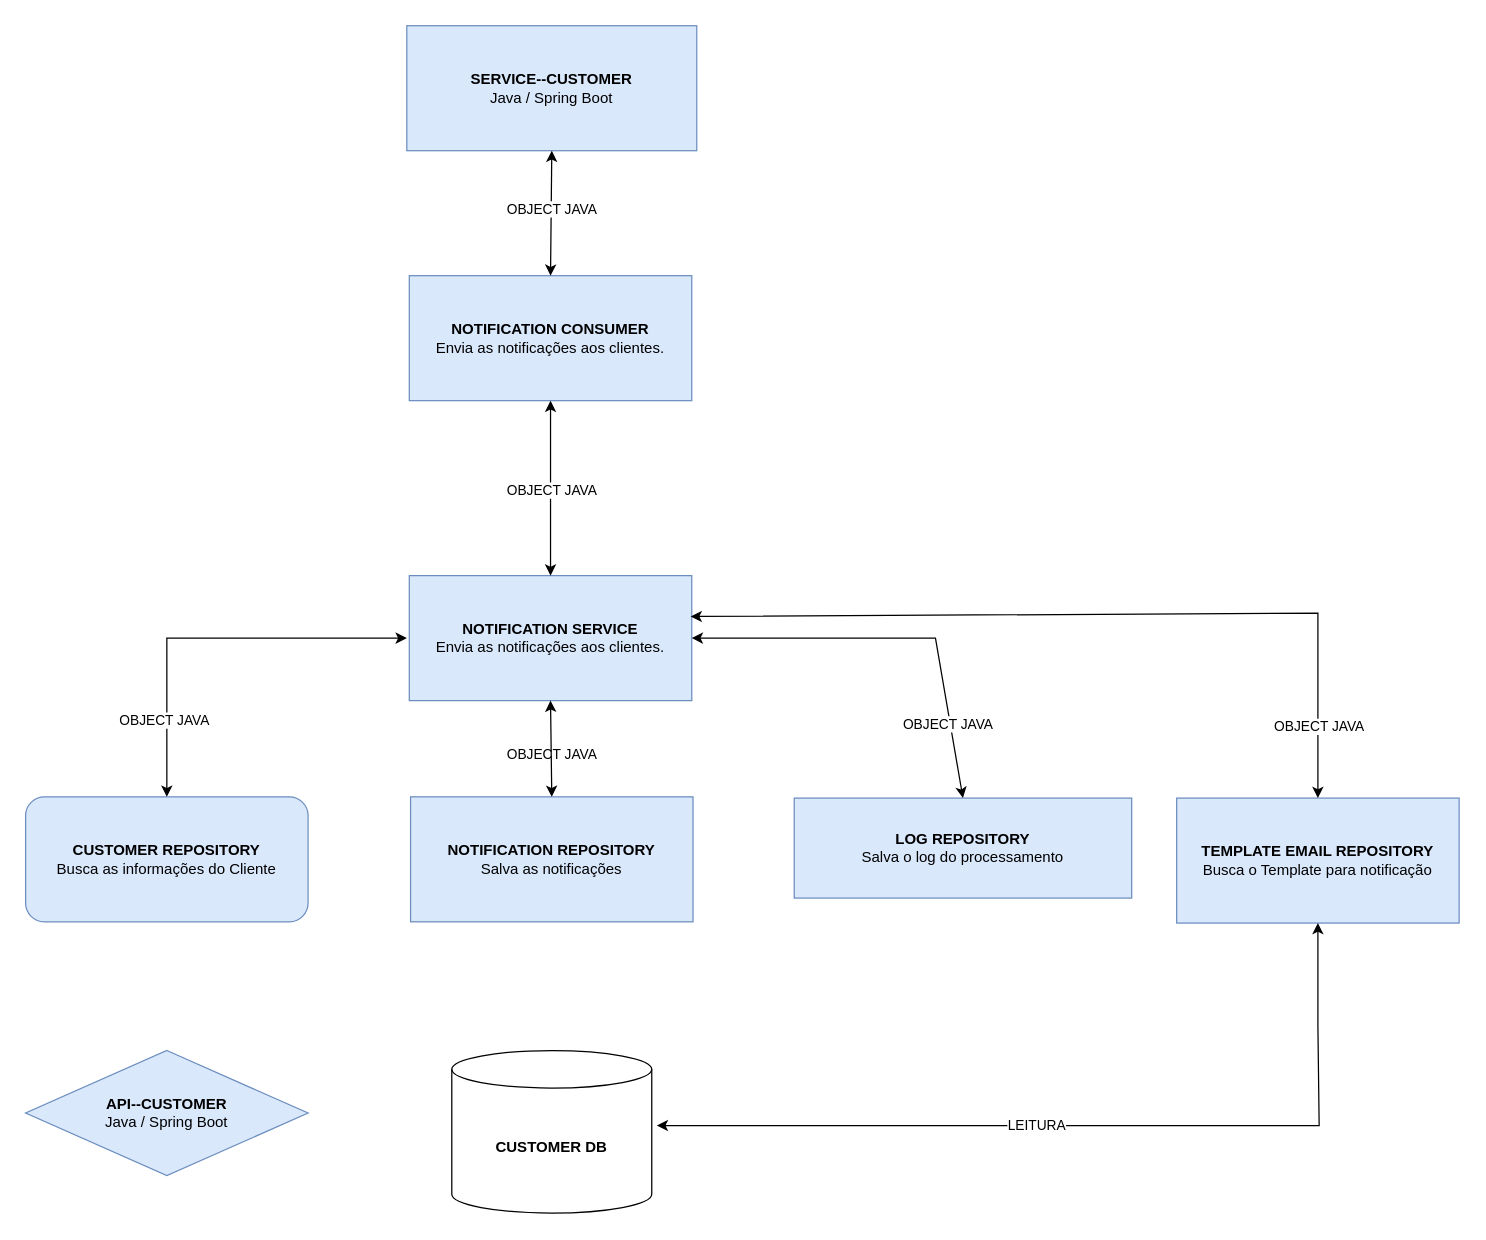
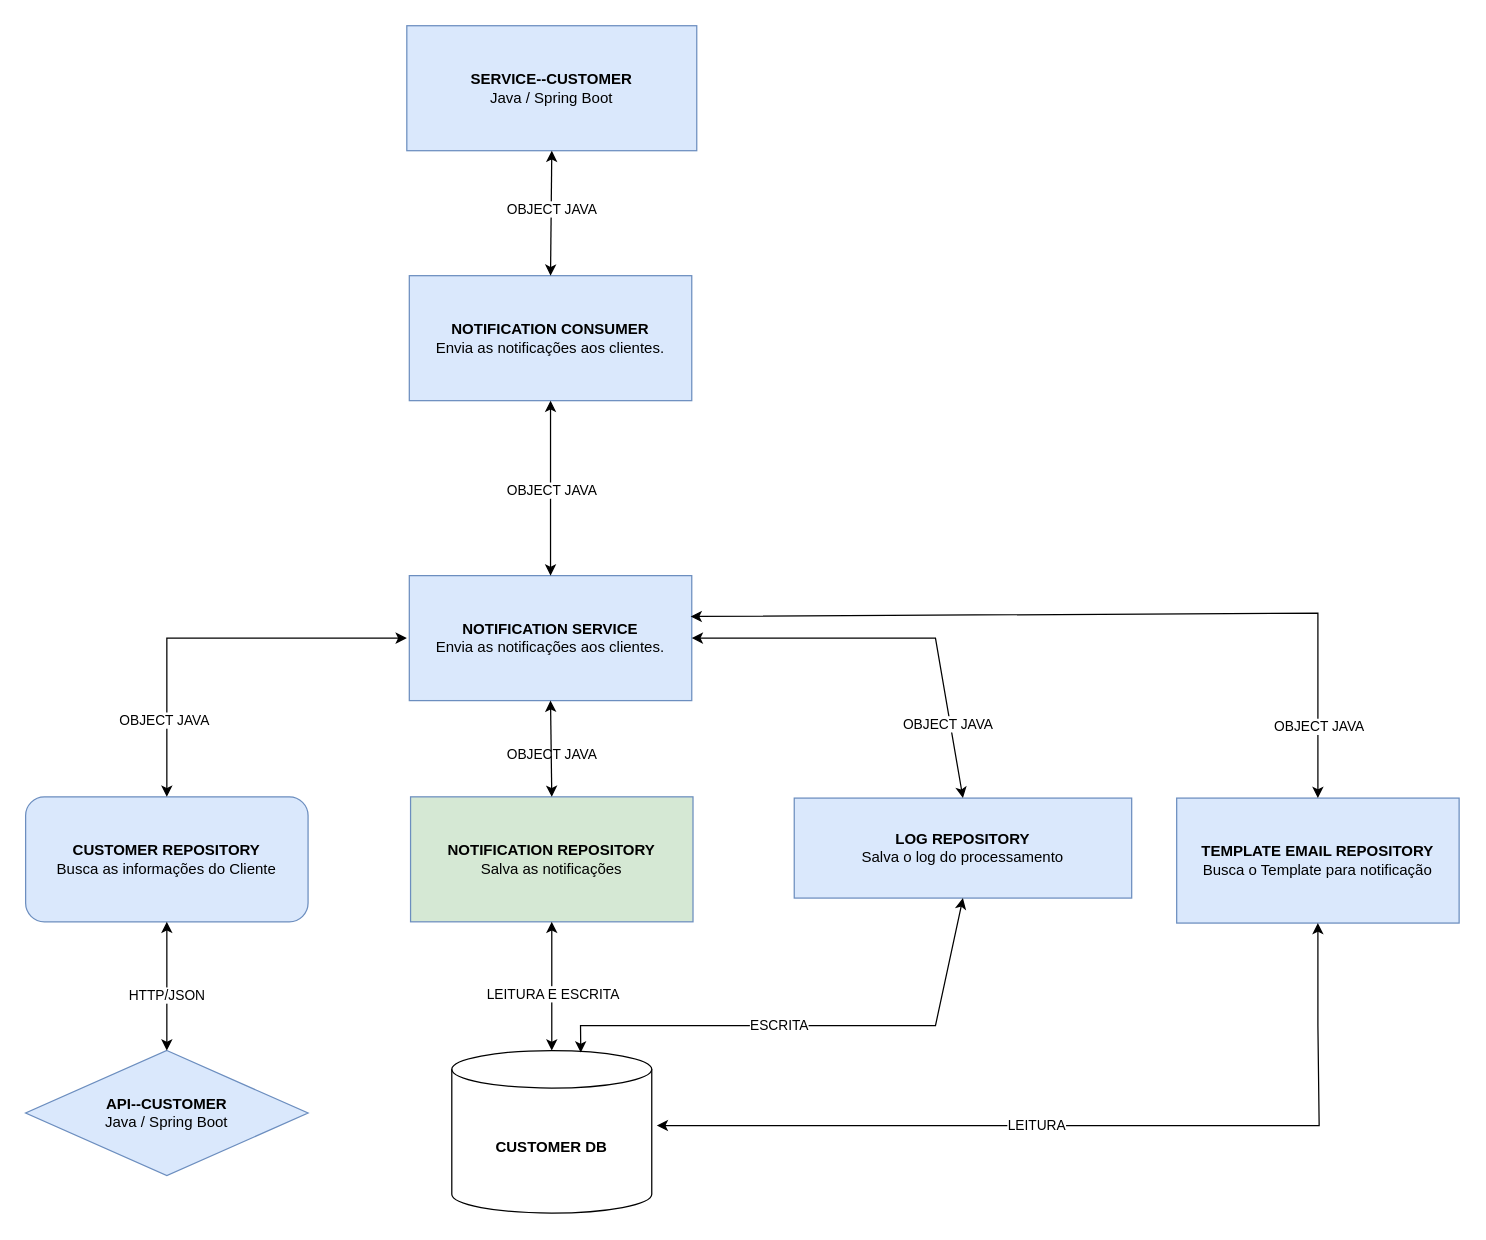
node "NOTIFICATION REPOSITORYSalva as notificações": fillcolor #dae8fc -> #d5e8d4
edge "CUSTOMER REPOSITORYBusca as informações do Cliente" -- "API--CUSTOMER Java / Spring Boot": added, label "HTTP/JSON"
edge "NOTIFICATION REPOSITORYSalva as notificações" -- "CUSTOMER DB": added, label "LEITURA E ESCRITA"
edge "LOG REPOSITORYSalva o log do processamento" -- "CUSTOMER DB": added, label "ESCRITA"
